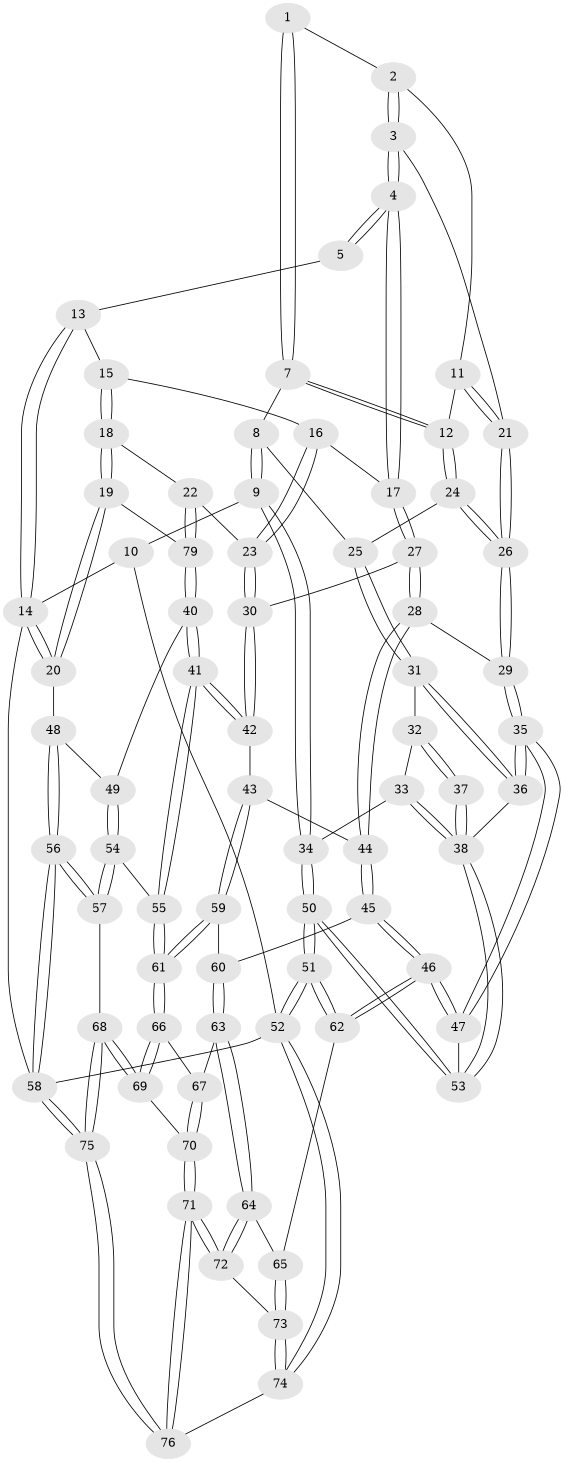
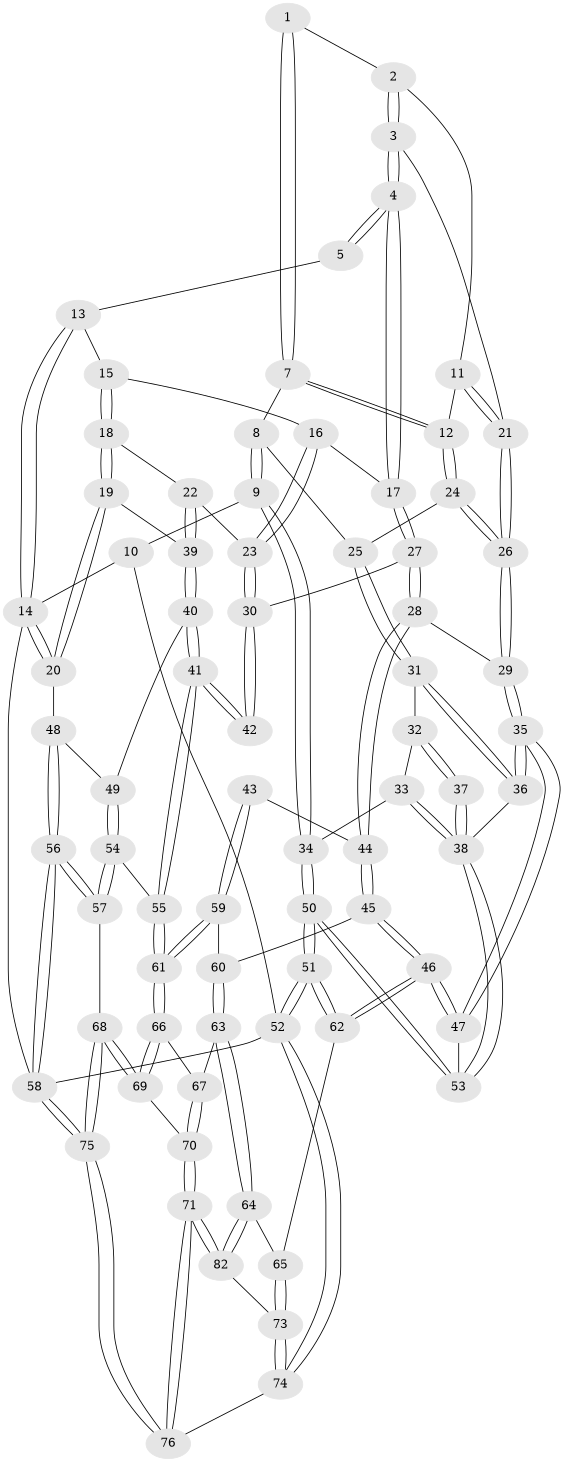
node "79": label "79" -> "39"
edge "42" -- "43": removed
node "72": label "72" -> "82"
